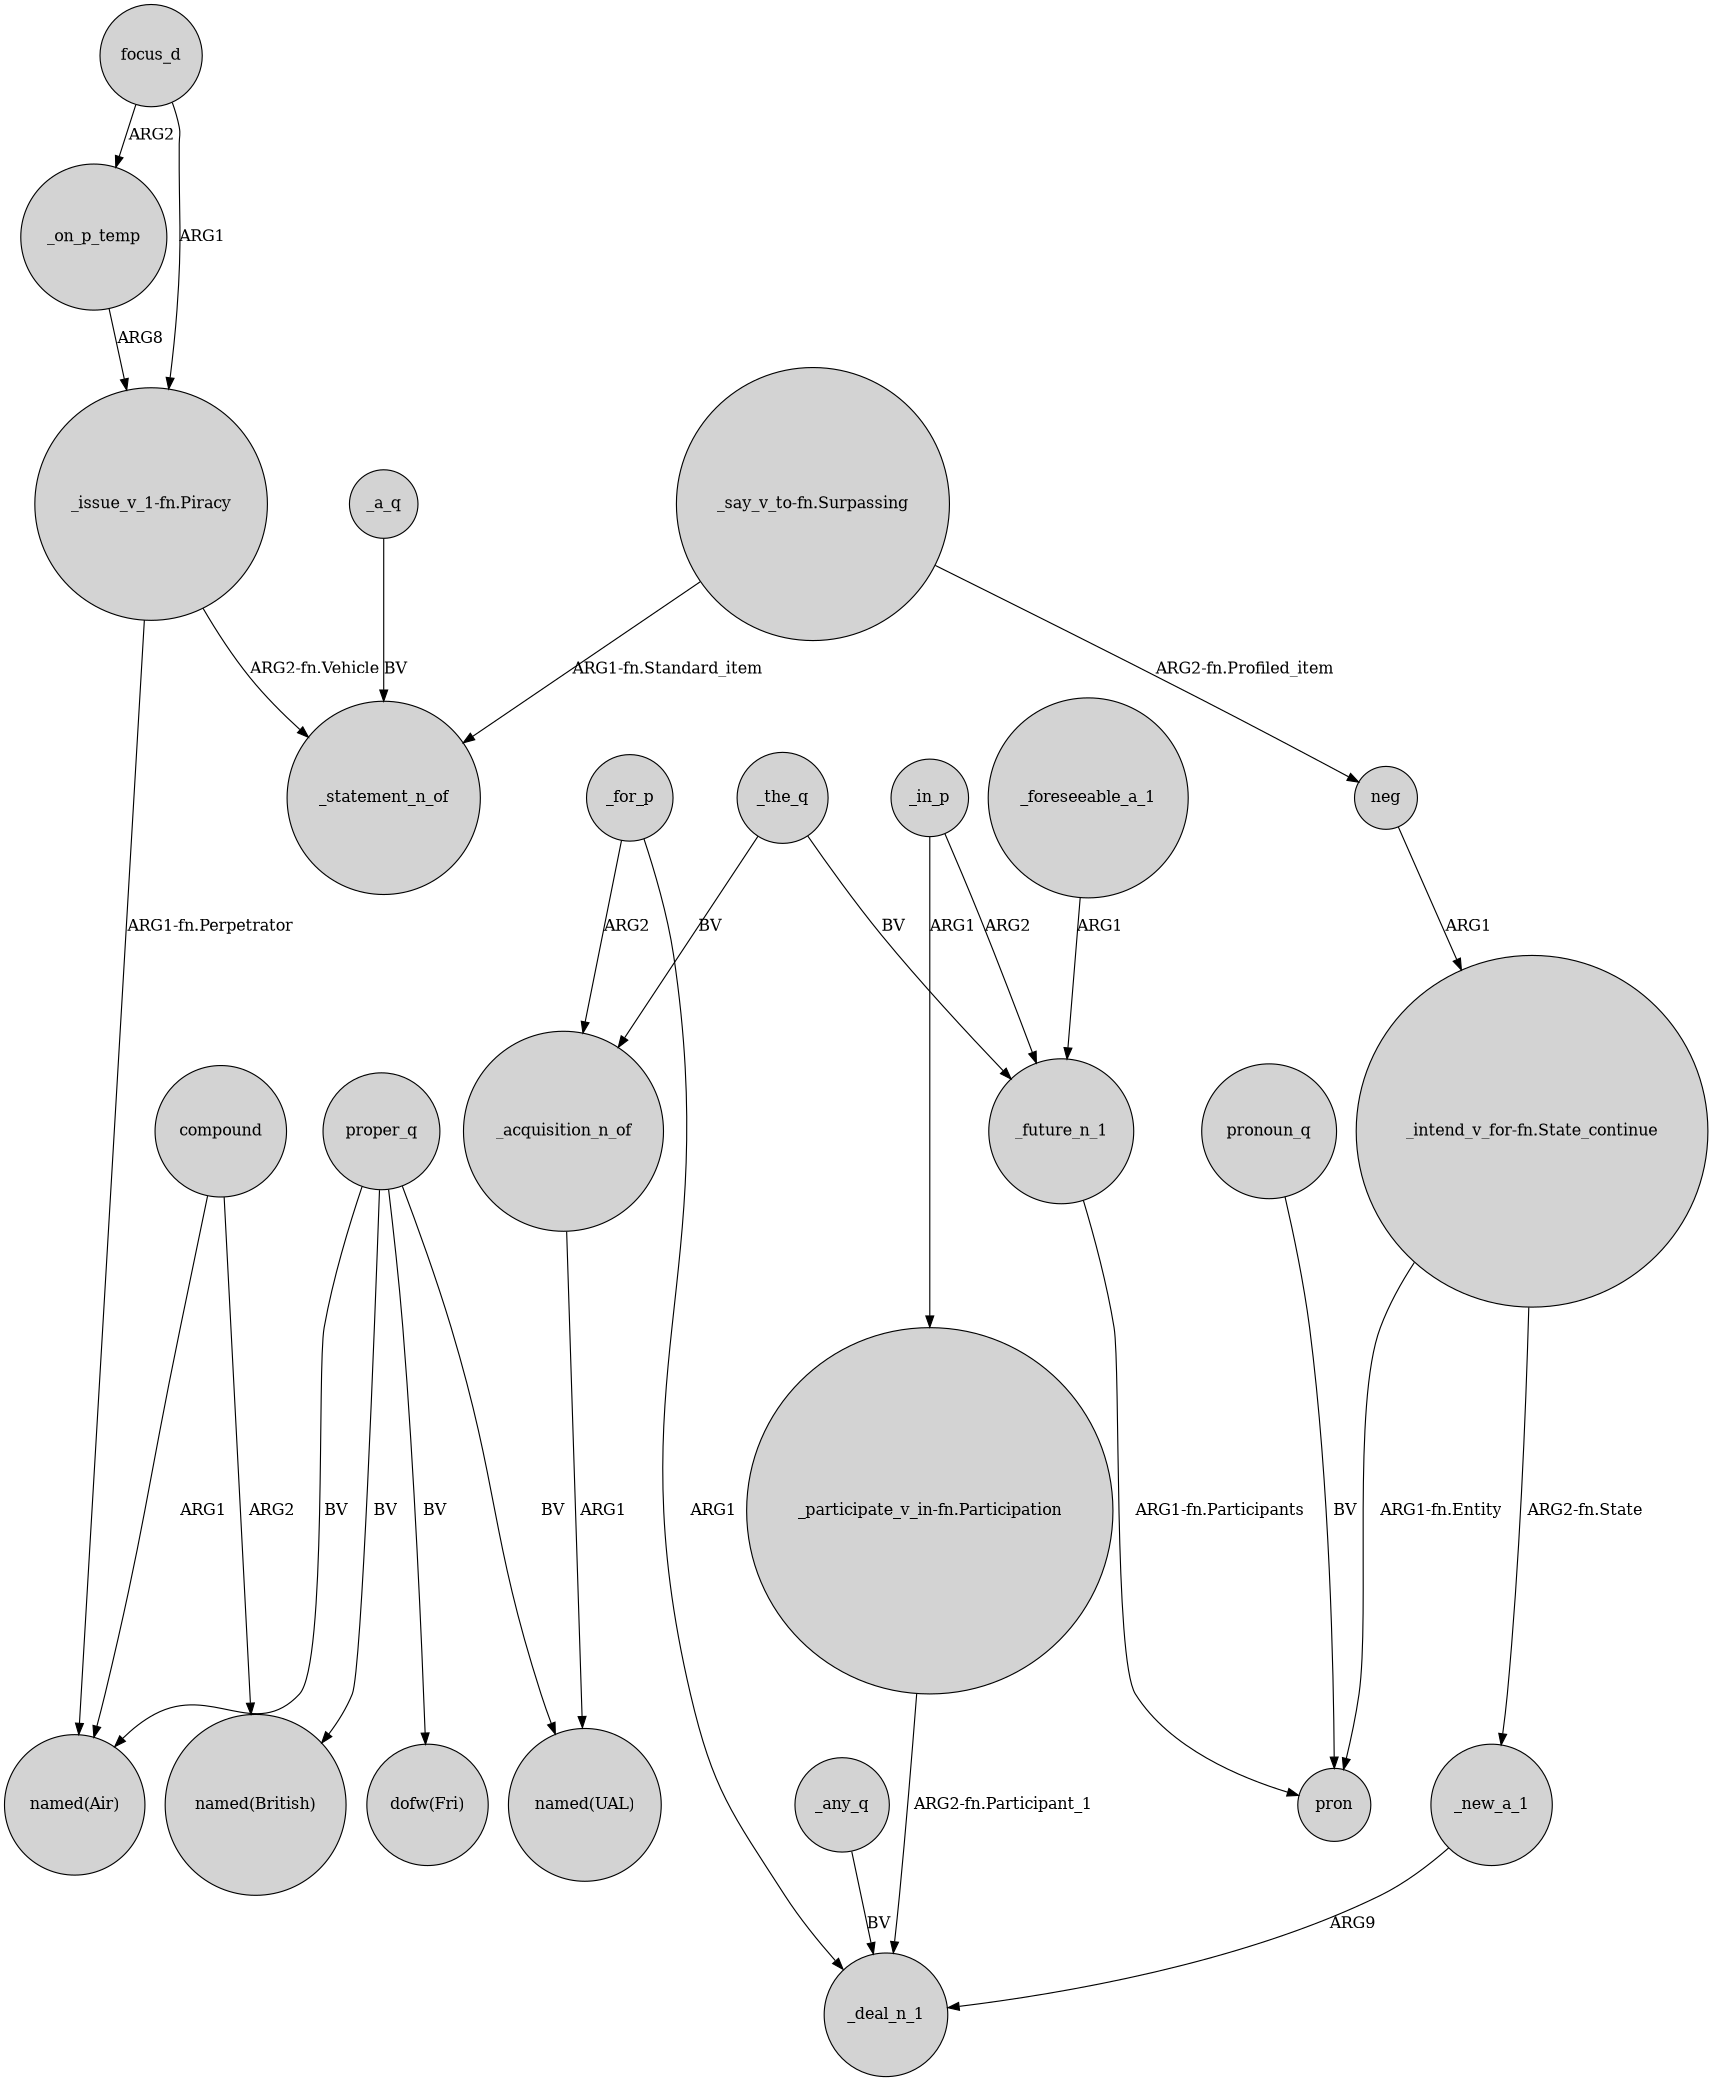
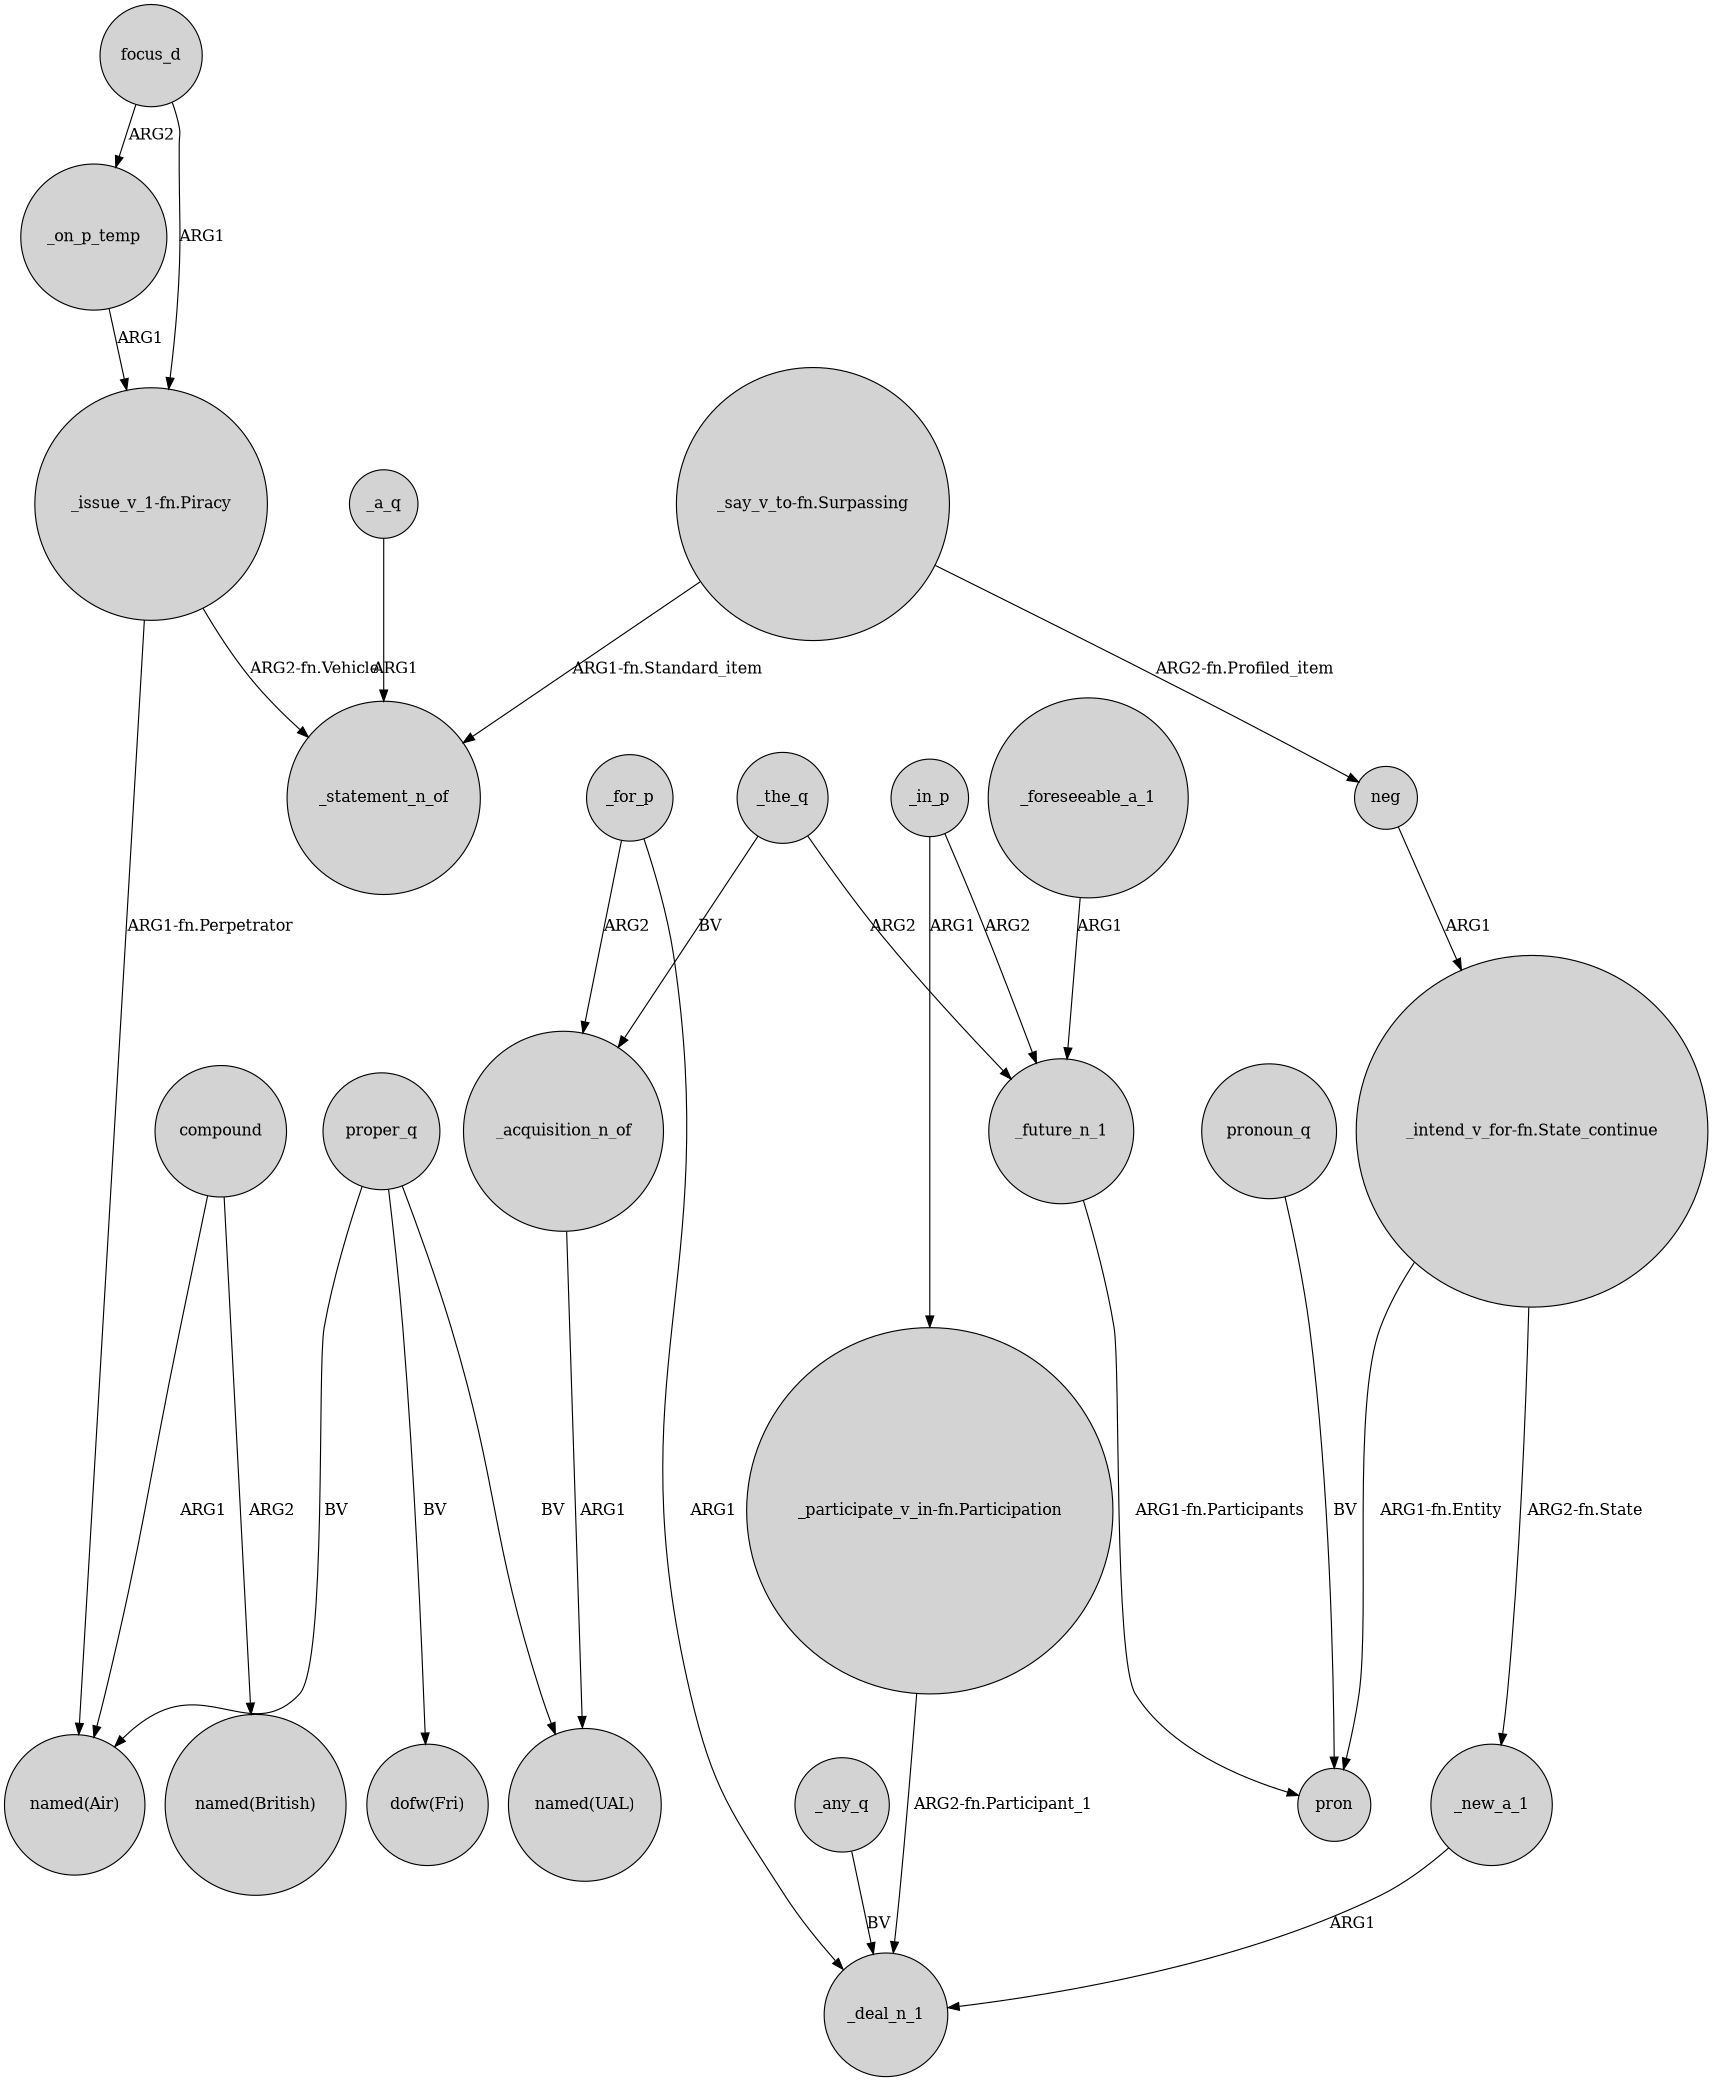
edge "_on_p_temp" -> "_issue_v_1-fn.Piracy": label "ARG8" -> "ARG1"
edge "_a_q" -> "_statement_n_of": label "BV" -> "ARG1"
edge "_the_q" -> "_future_n_1": label "BV" -> "ARG2"
edge "proper_q" -> "named(British)": removed, label "BV"
edge "_new_a_1" -> "_deal_n_1": label "ARG9" -> "ARG1"
